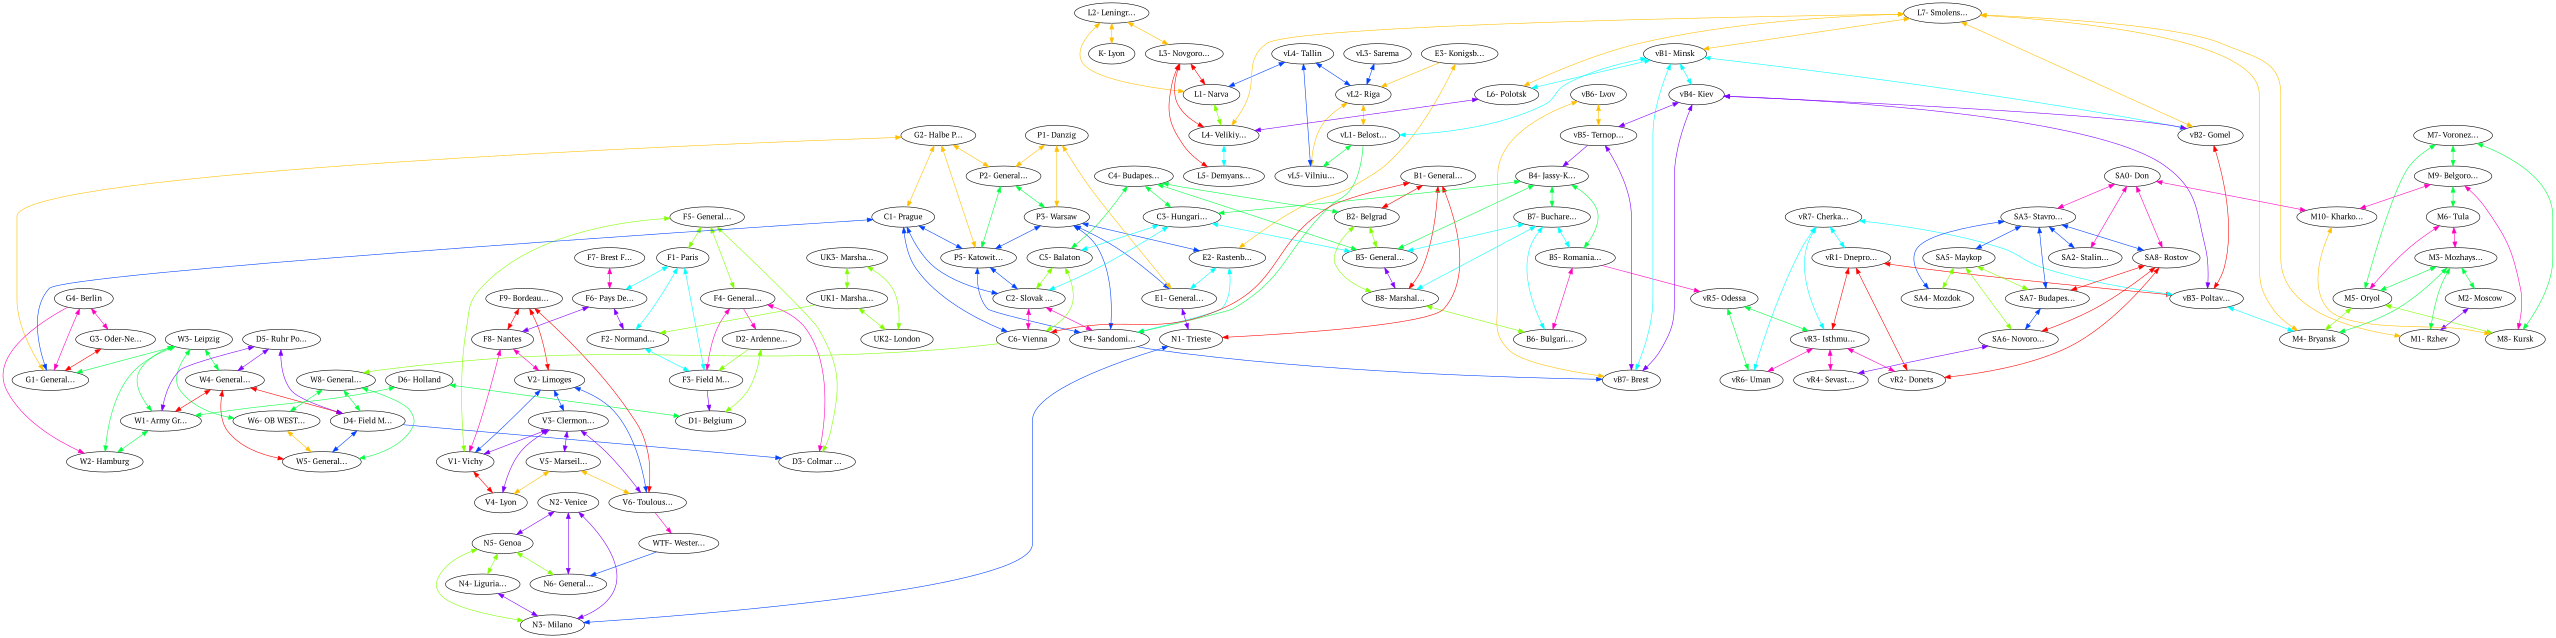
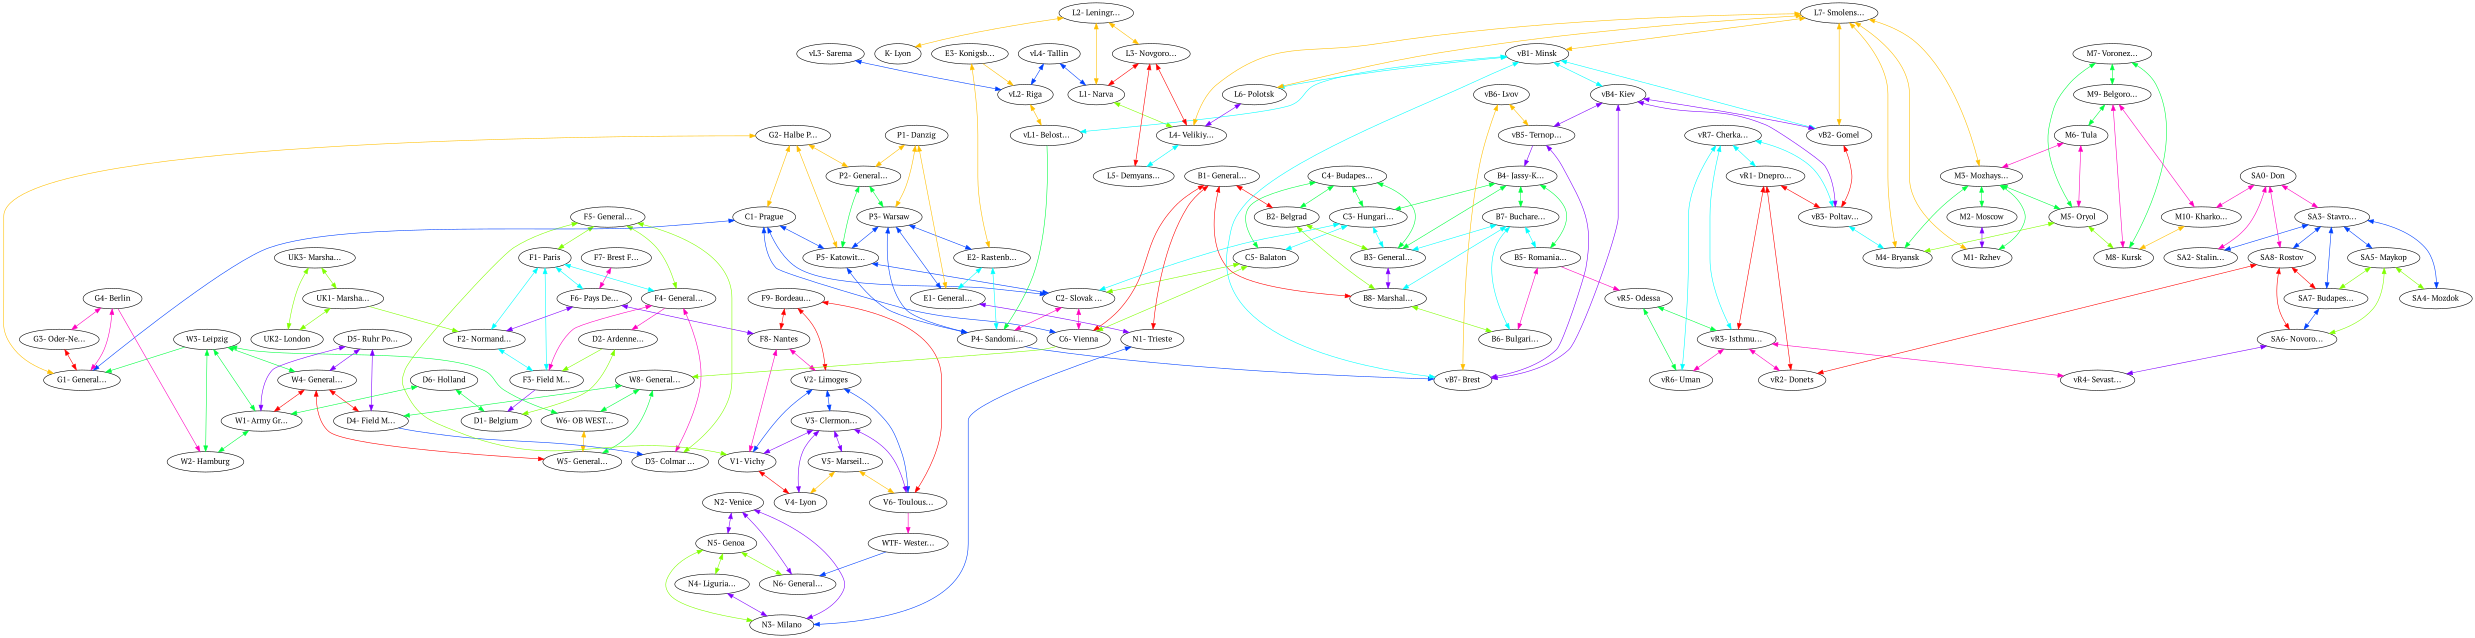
edge "L7- Smolens..." -- "M3- Mozhays...": added
node "vL5- Vilniu...": removed
edge "F1- Paris" -- "F4- General...": added
edge "D4- Field M..." -- "W5- General...": removed
